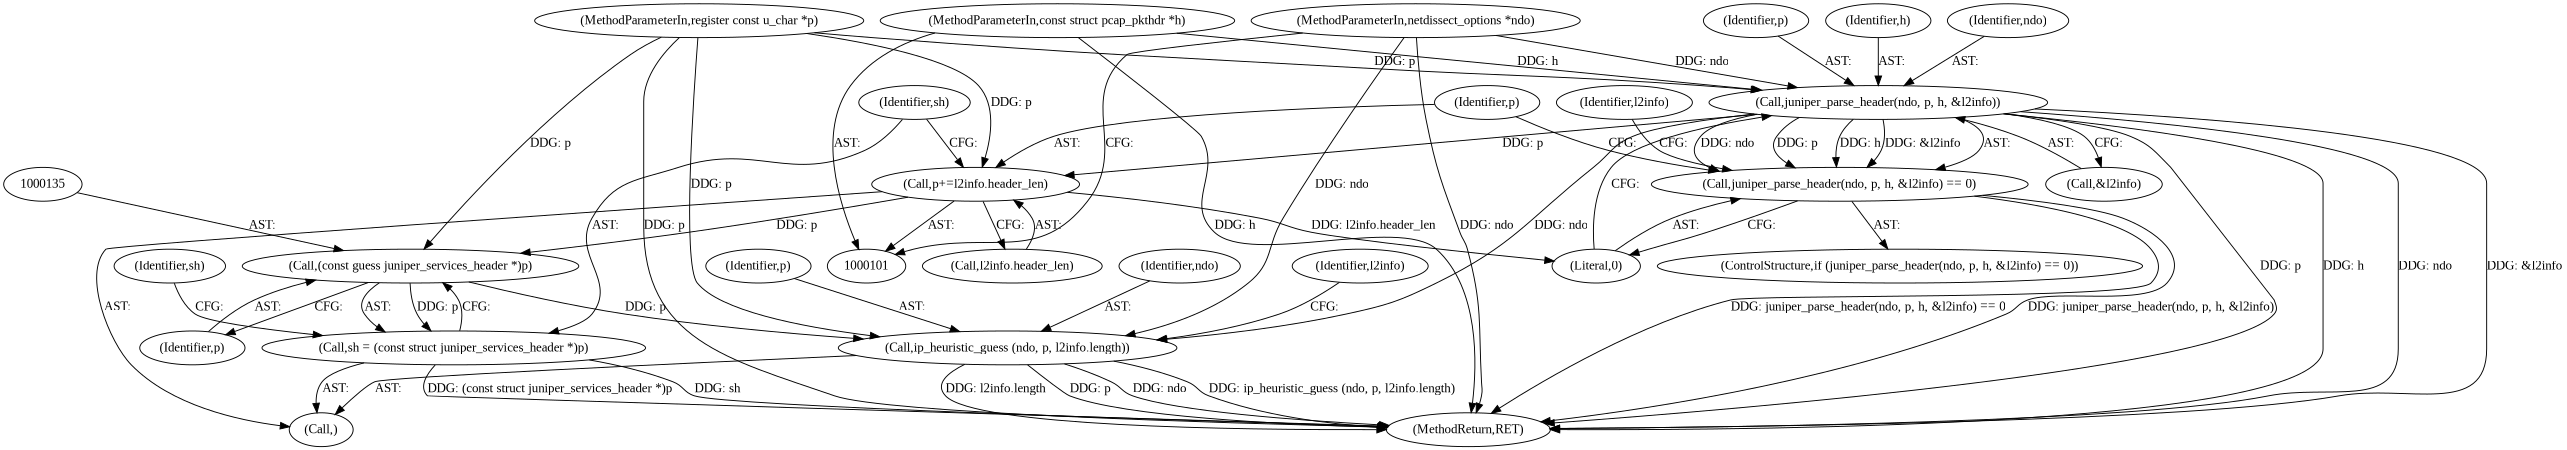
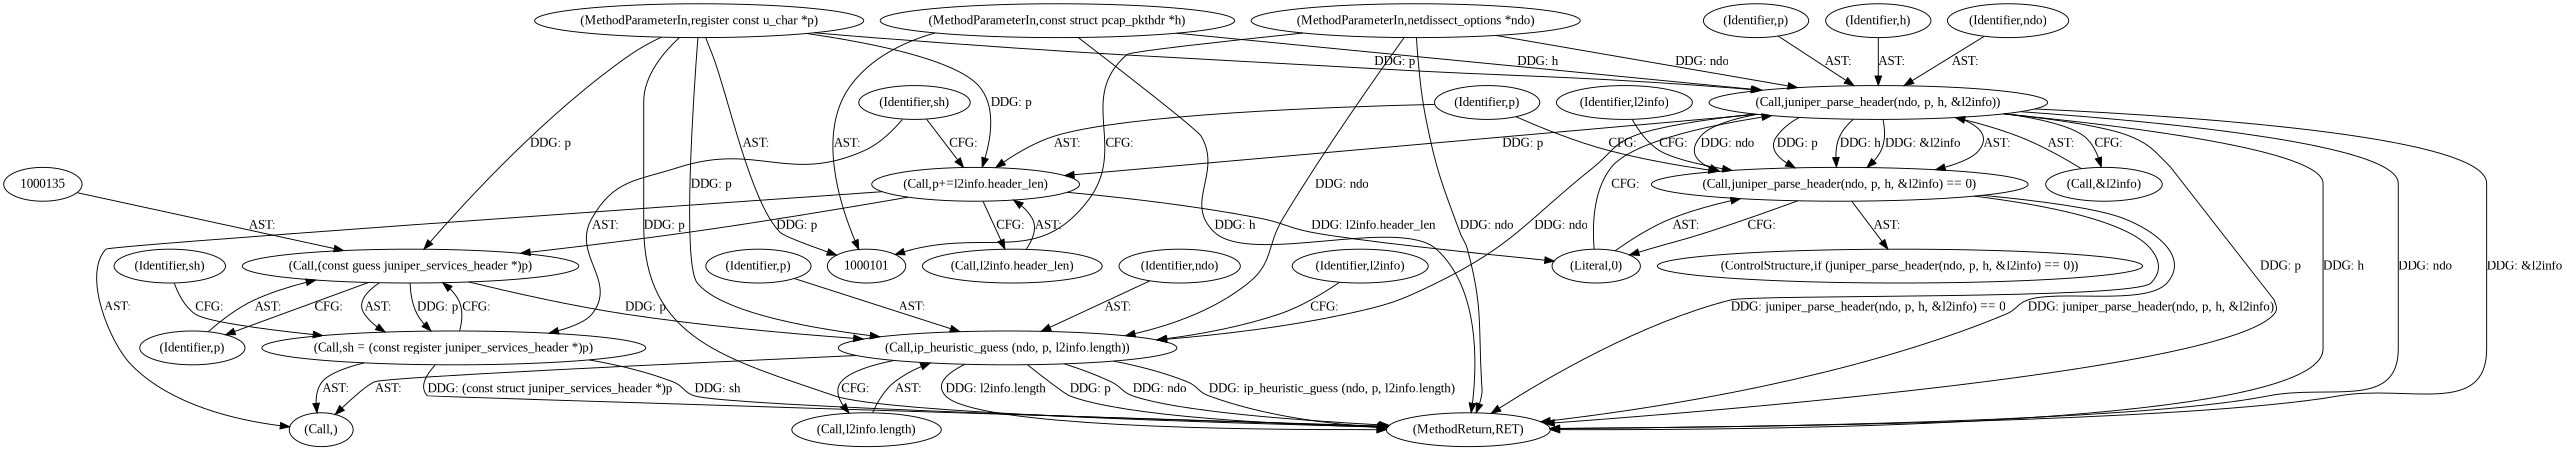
edge "(Call,p+=l2info.header_len)" -> "1000101": now "(MethodParameterIn,register const u_char *p)" -> "1000101"
node "(Call,sh = (const struct juniper_services_header *)p)": label "(Call,sh = (const struct juniper_services_header *)p)" -> "(Call,sh = (const register juniper_services_header *)p)"
node "(Call,l2info.length)": added
